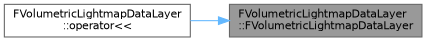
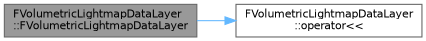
edge "FVolumetricLightmapDataLayer ::operator<<" -> "FVolumetricLightmapDataLayer ::FVolumetricLightmapDataLayer": reversed
